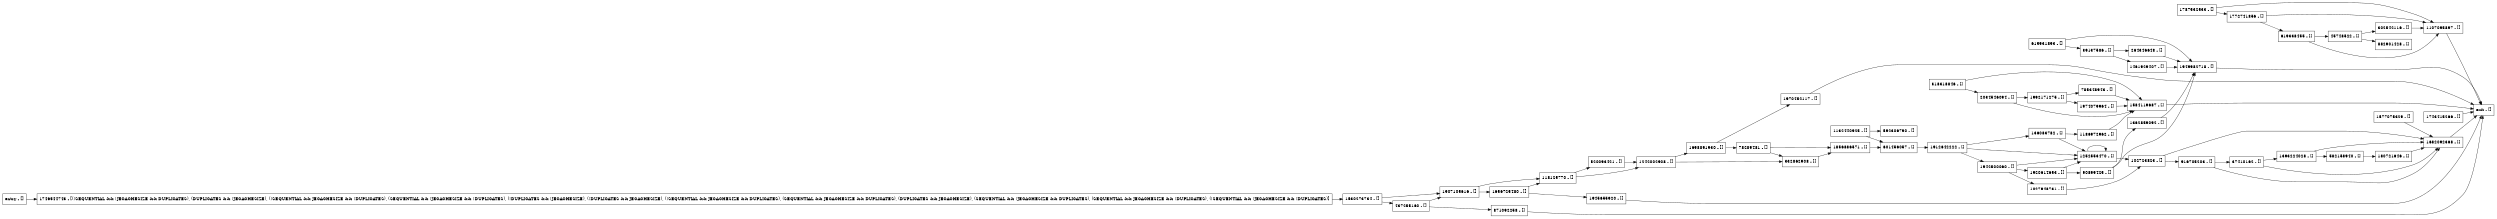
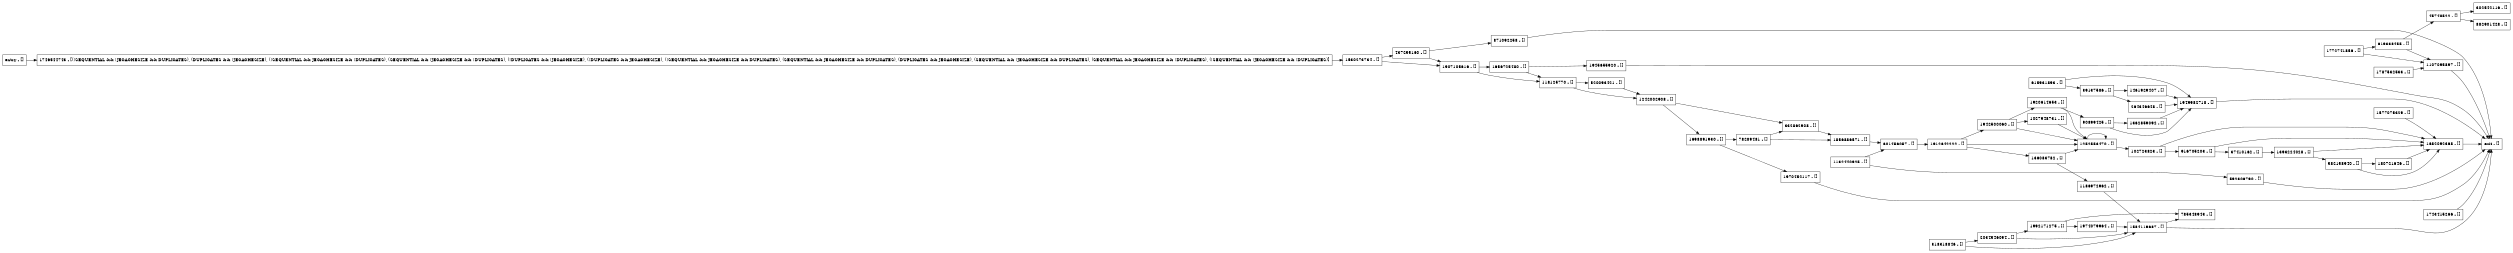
edge "1787532533 - []" -> "1772741856 - []": removed
edge "302542116 - []" -> "1107095897 - []": removed
edge "785348943 - []" -> "1584119687 - []": reversed
edge "37410162 - []" -> "1682092368 - []": now "582158940 - []" -> "1682092368 - []"
edge "1027948731 - []" -> "102723823 - []": now "1027948731 - []" -> "1252553470 - []"
edge "592306790 - []" -> "exit - []": added
